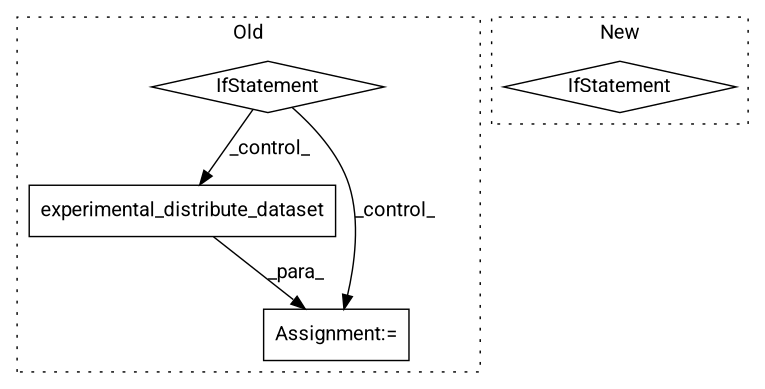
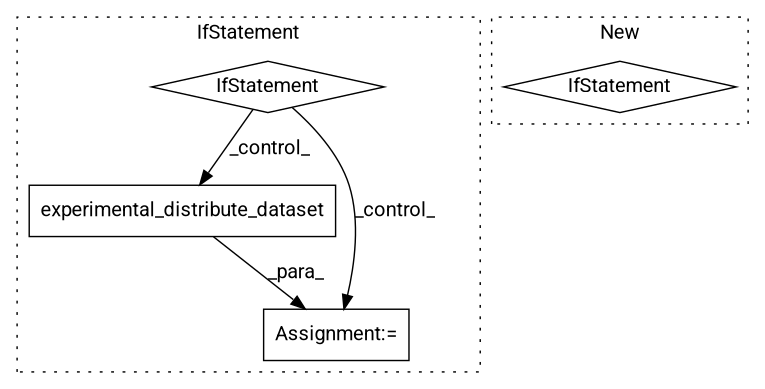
cluster "Old": label "Old" -> "IfStatement"
